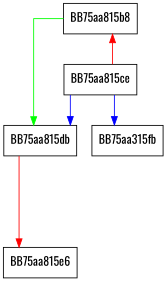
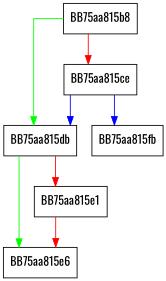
edge "BB75aa815ce" -> "BB75aa815b8": reversed
node "BB75aa315fb": label "BB75aa315fb" -> "BB75aa815fb"
edge "BB75aa815db" -> "BB75aa815e6": color red -> green
node "BB75aa815e1": added
